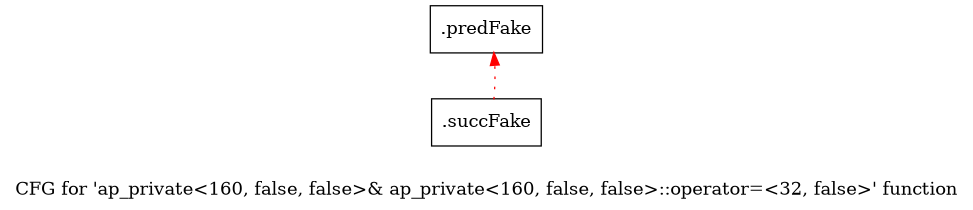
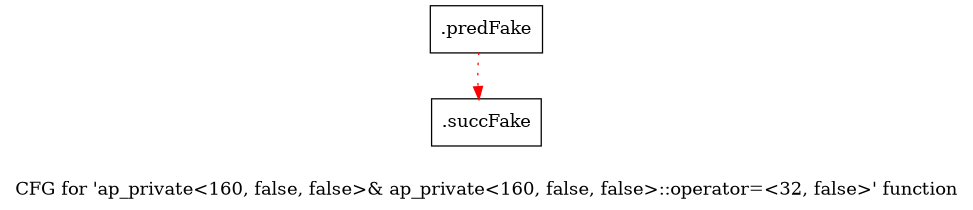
edge ".succFake" -> ".predFake": reversed
